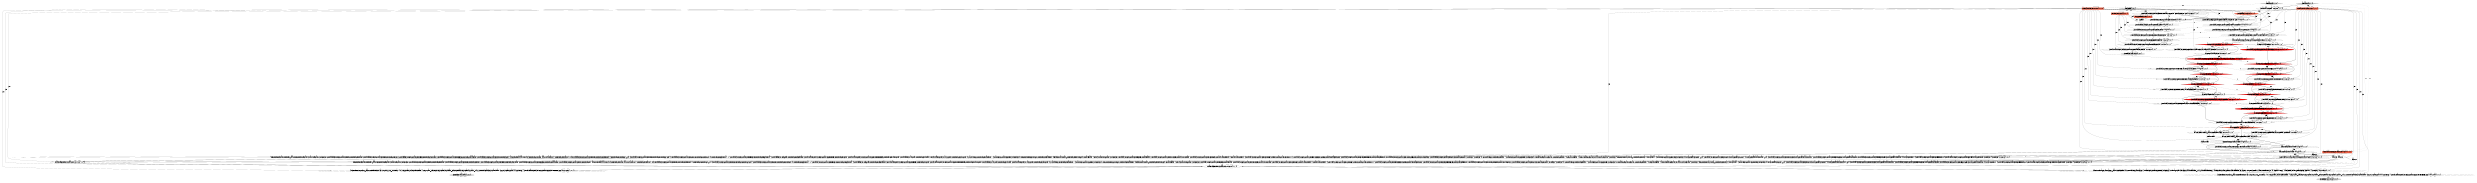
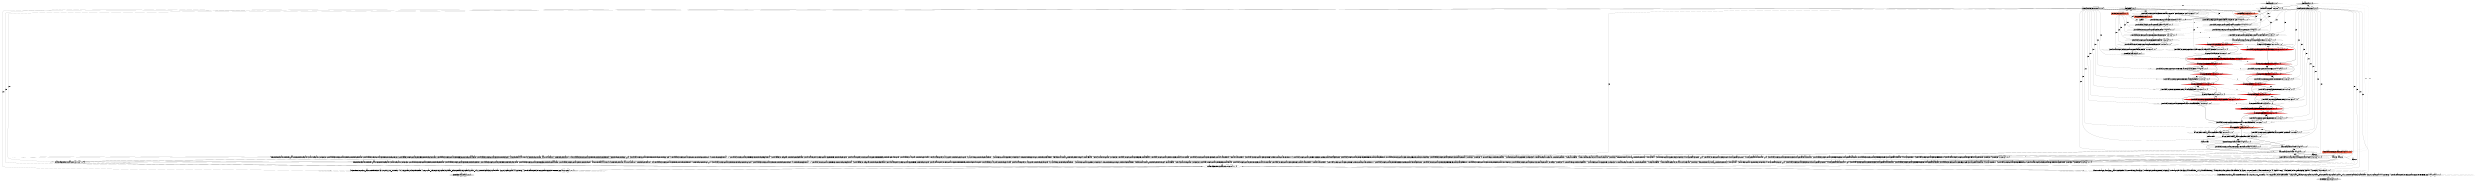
node "@NotNull JsonWriter json@@@2@@@['1', '0', '0']": fillcolor tomato -> lightgray
node "@NotNull JsonWriter json@@@2@@@['0', '1', '0']": fillcolor tomato -> lightgray
